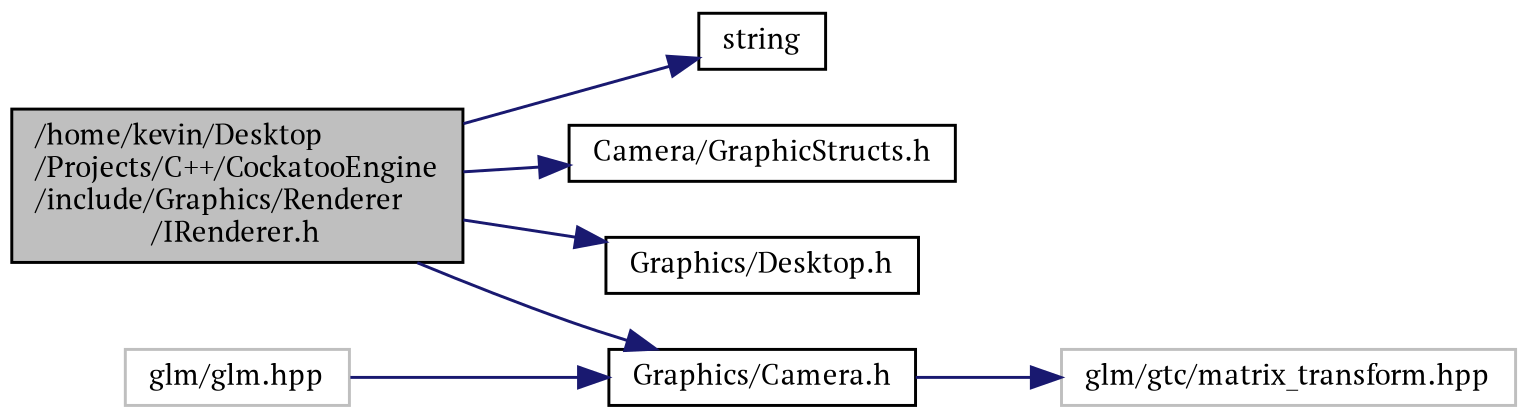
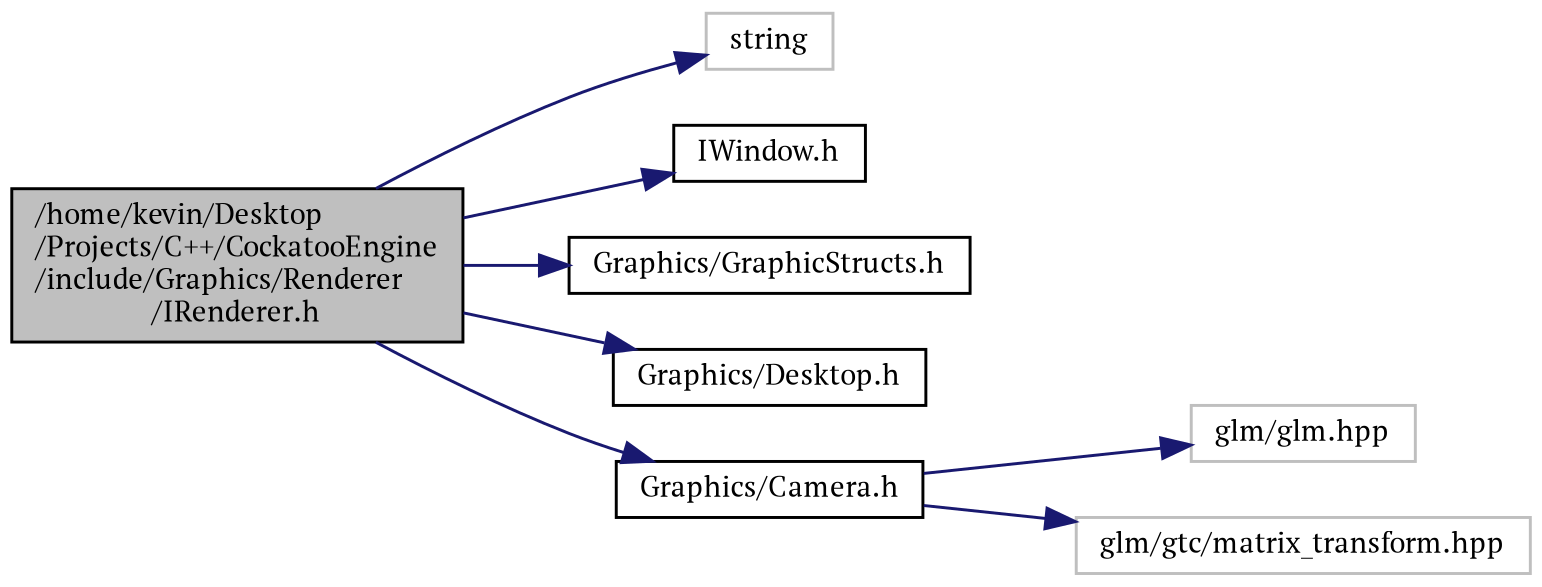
node "string": color black -> grey75
node "Camera/GraphicStructs.h": label "Camera/GraphicStructs.h" -> "Graphics/GraphicStructs.h"
node "IWindow.h": added
edge "glm/glm.hpp" -> "Graphics/Camera.h": reversed
